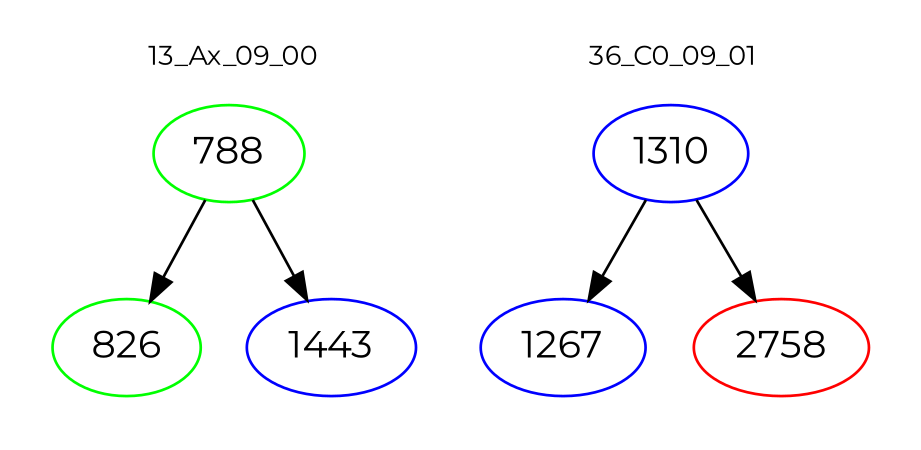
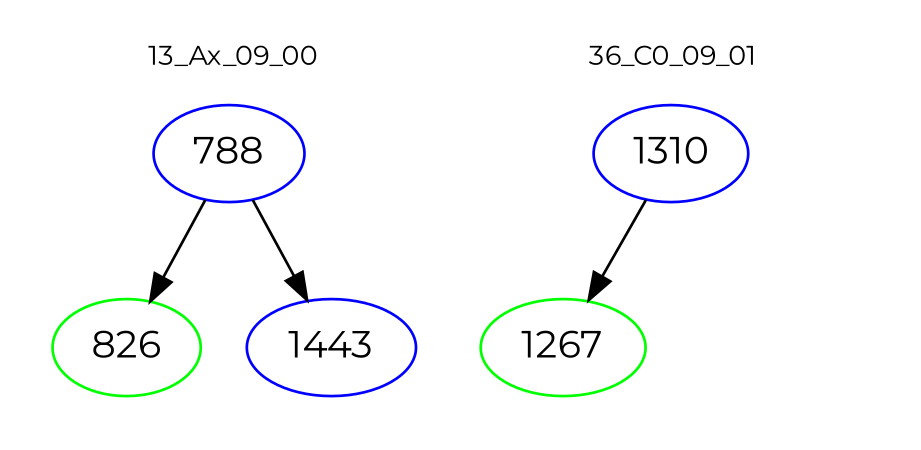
node "788": color green -> blue
node "1267": color blue -> green
node "2758": removed
